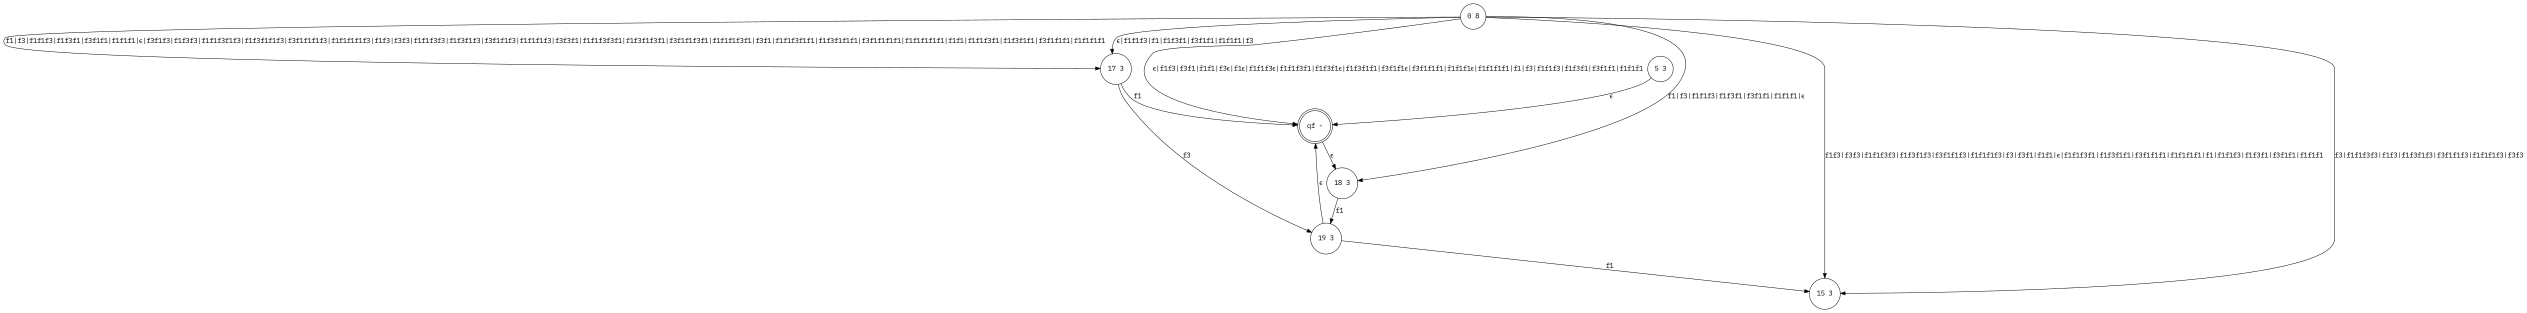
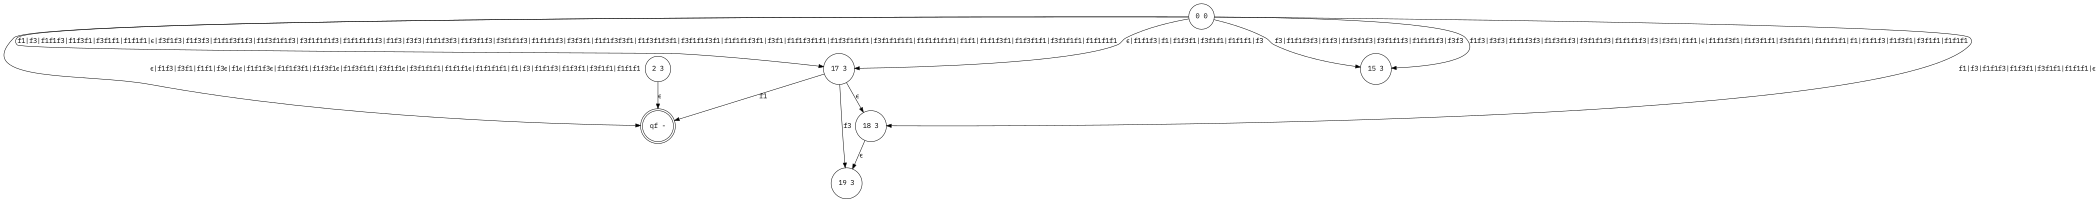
node "0 8": label "0 8" -> "0 0"
node "5 3": label "5 3" -> "2 3"
edge "qf -" -> "18 3": now "17 3" -> "18 3"
edge "19 3" -> "qf -": removed, label "ϵ"
edge "18 3" -> "19 3": label "f1" -> "ϵ"
edge "19 3" -> "15 3": removed, label "f1"
